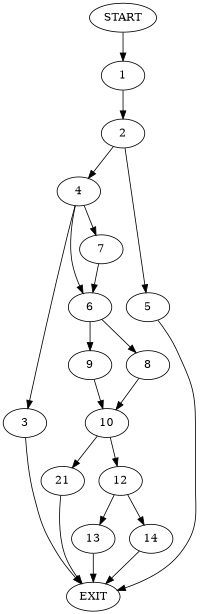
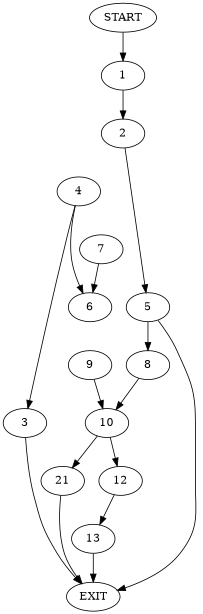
edge "2" -> "4": removed
edge "4" -> "7": removed
edge "6" -> "9": removed
edge "6" -> "8": now "5" -> "8"
node "14": removed
